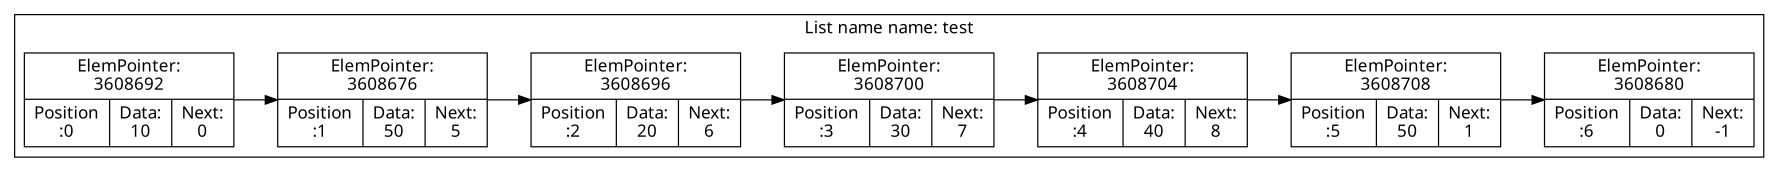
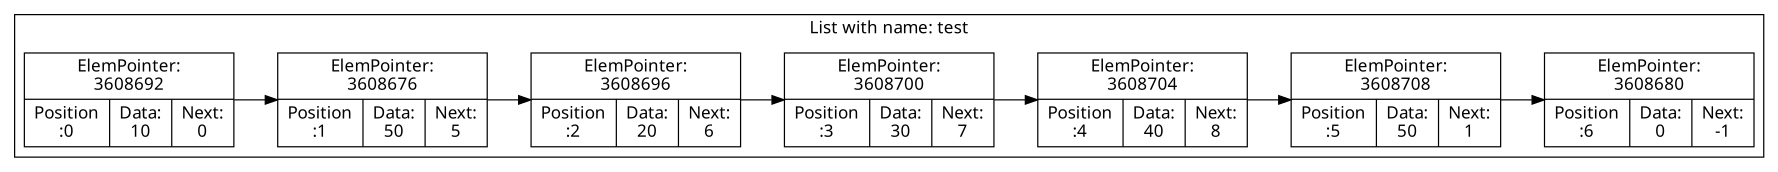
cluster "List name name: test": label "List name name: test" -> "List with name: test"
